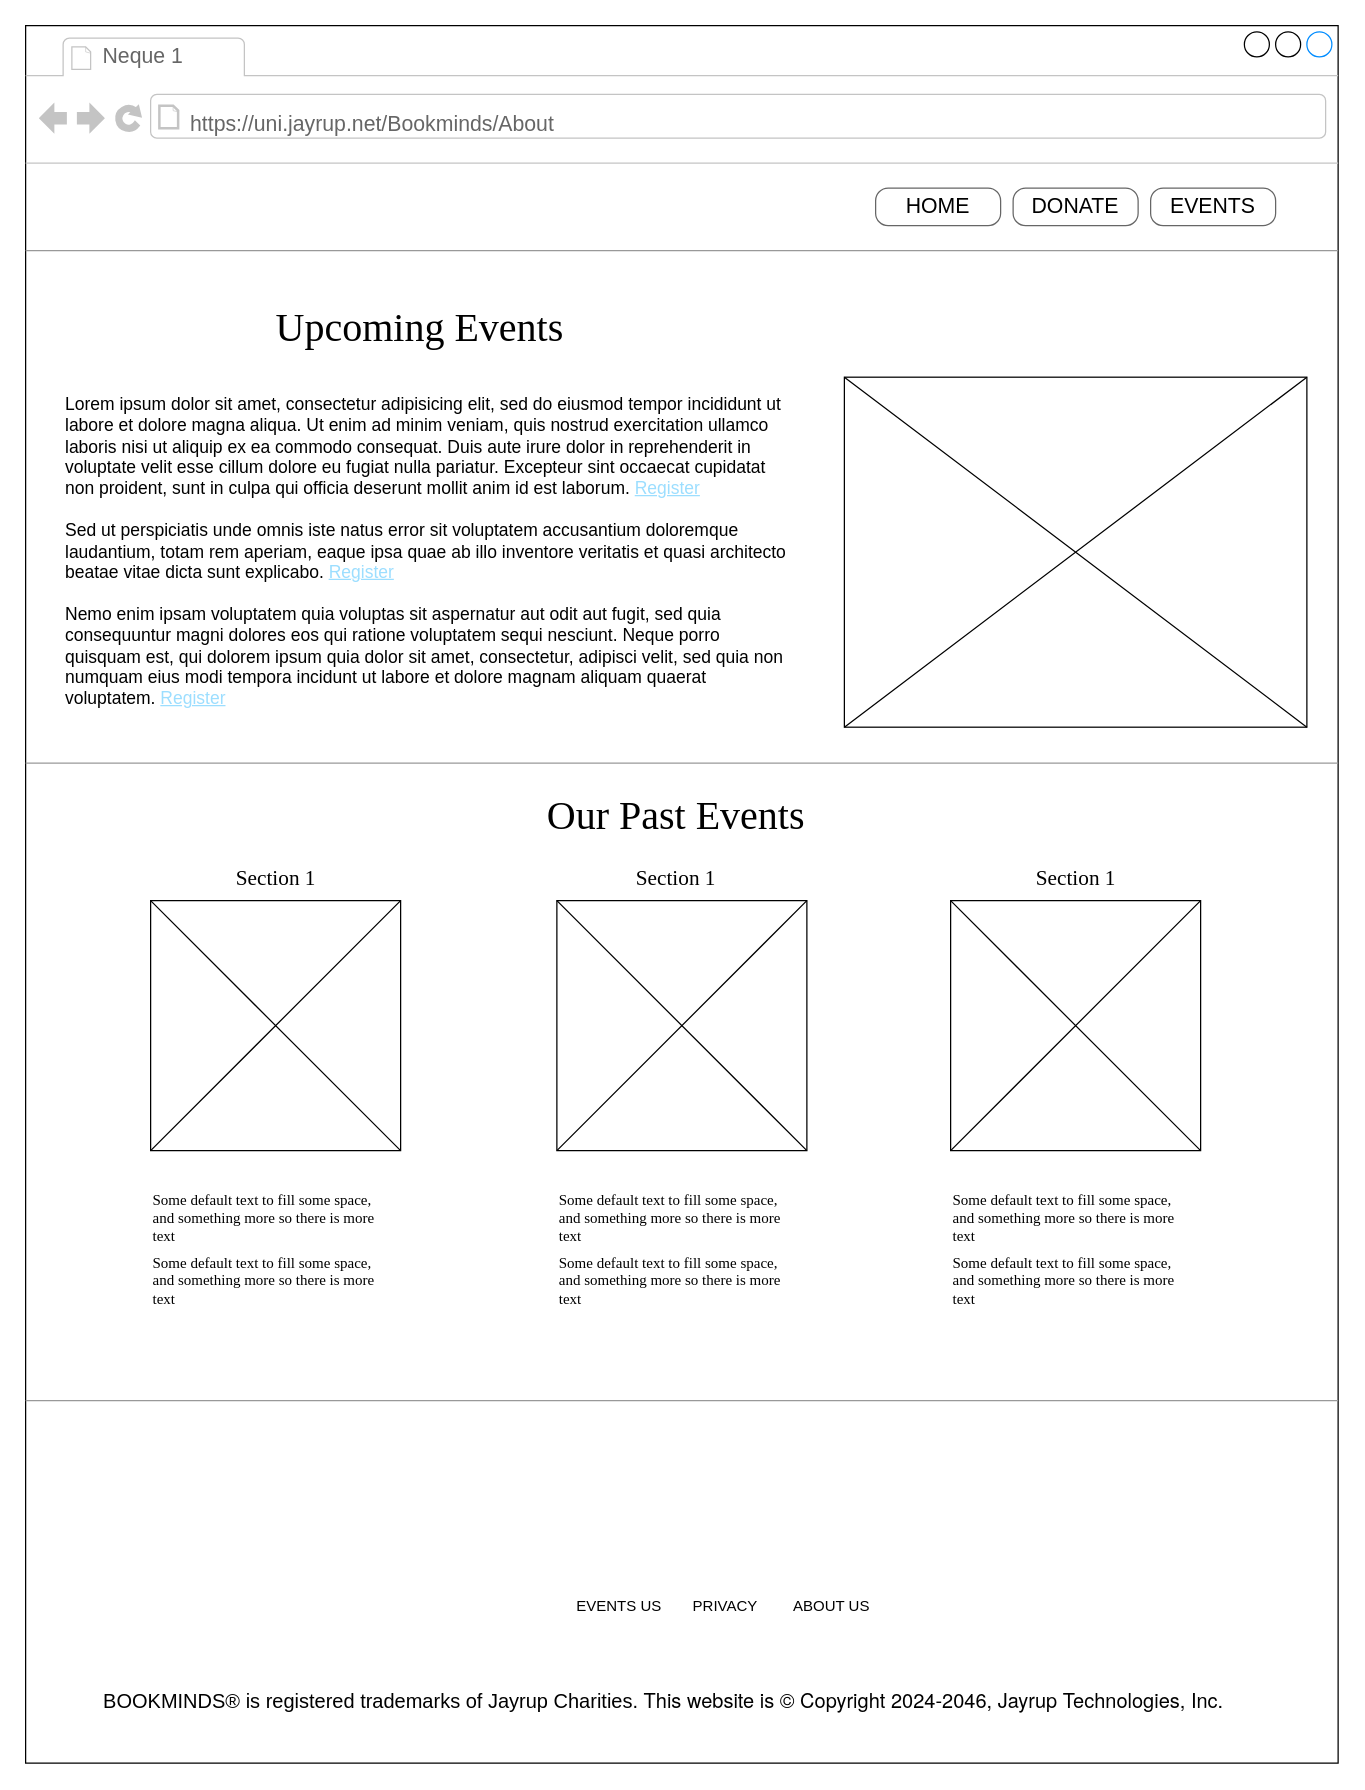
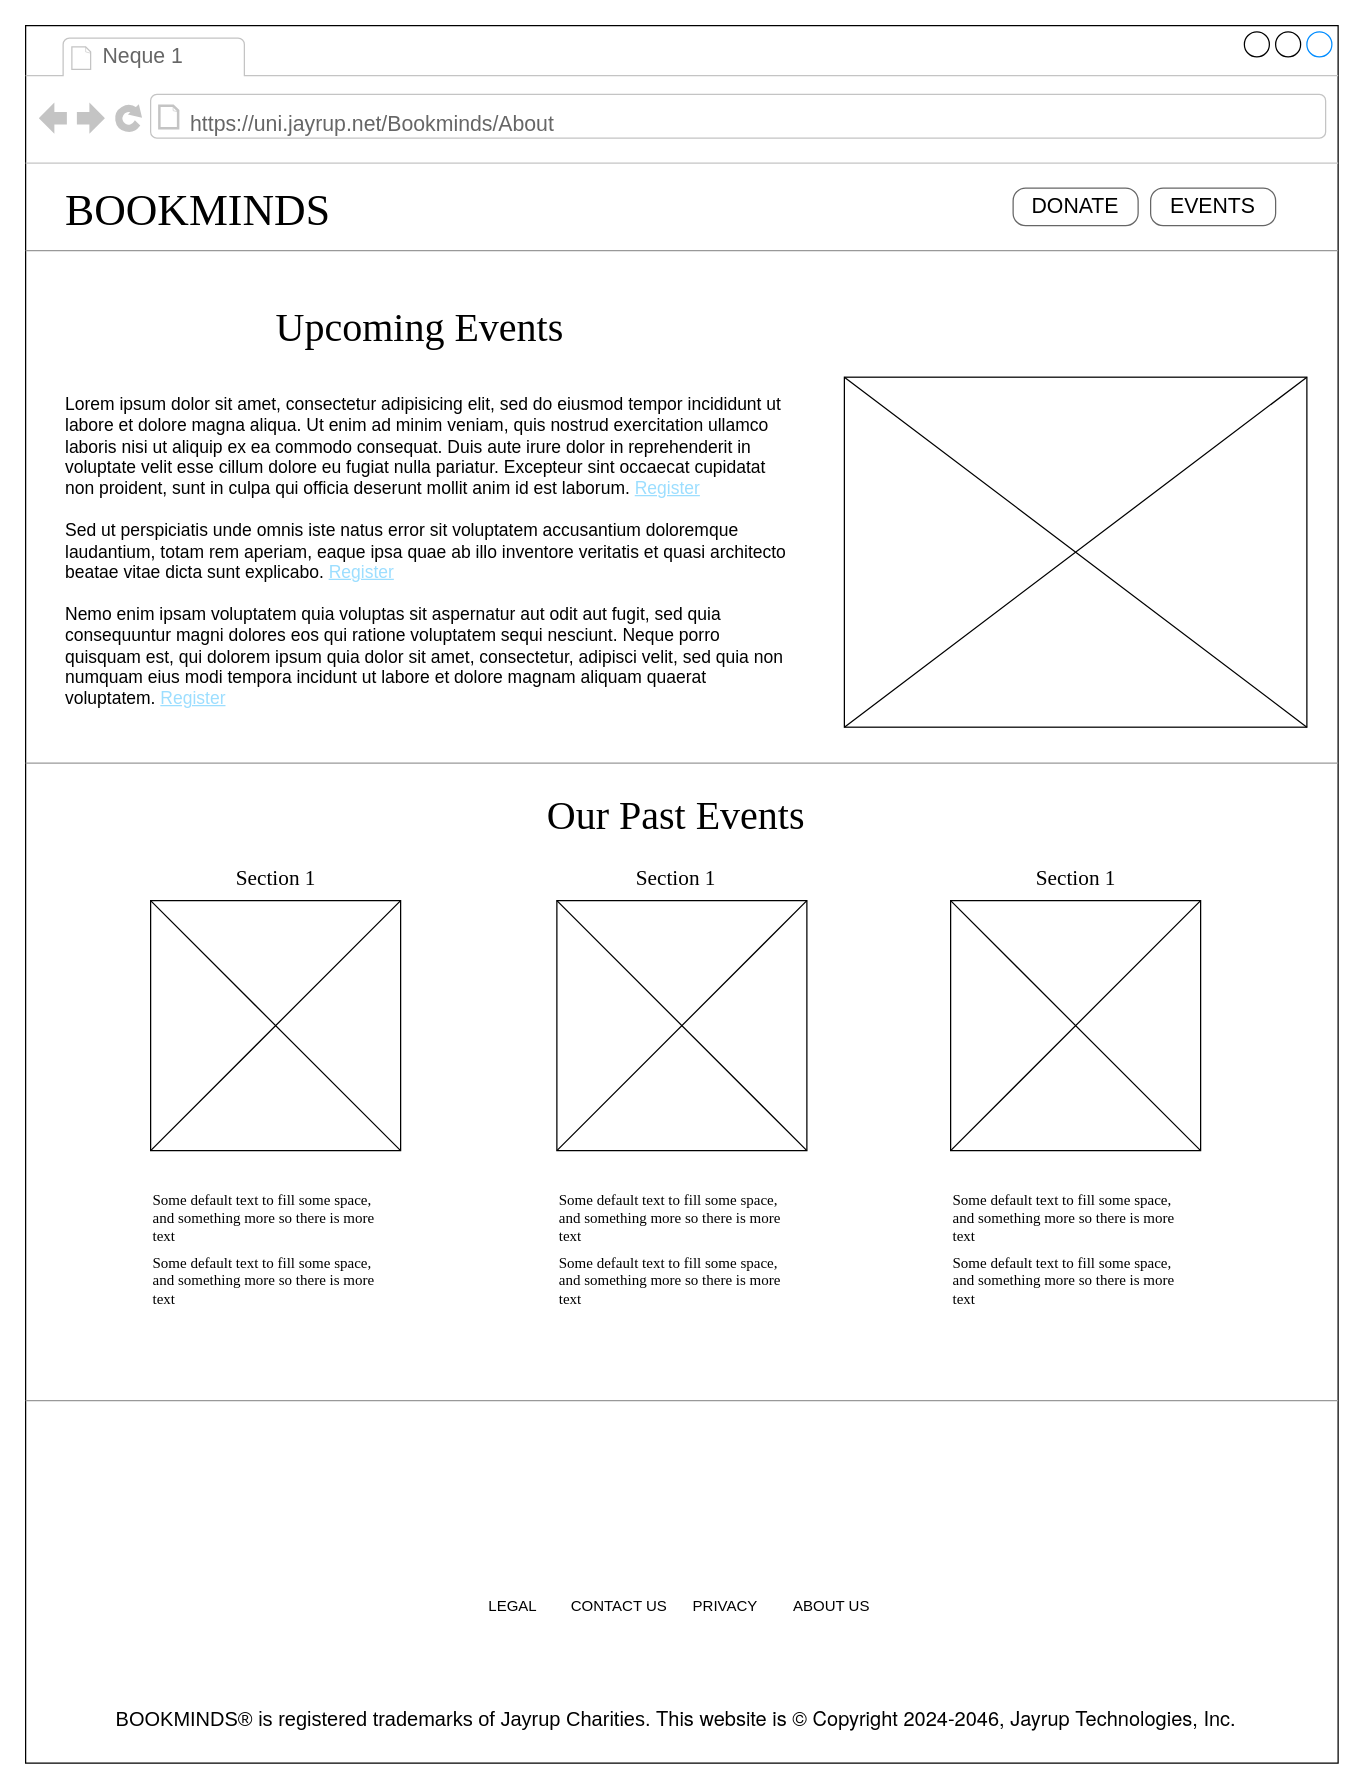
node "BOOKMINDS": added
node "HOME": removed
node "LEGAL": added
node "EVENTS US": label "EVENTS US" -> "CONTACT US"
node "BOOKMINDS® is registered trademarks of Jayrup Charities. This website is © Copyright 2024-2046, Jayrup Technologies, Inc.": moved (663, 1701) -> (676, 1719)
